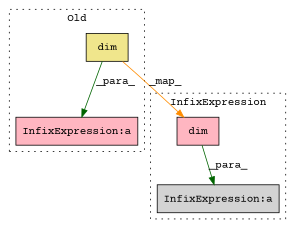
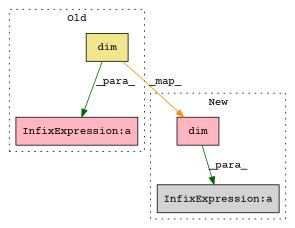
cluster "InfixExpression": label "InfixExpression" -> "New"
